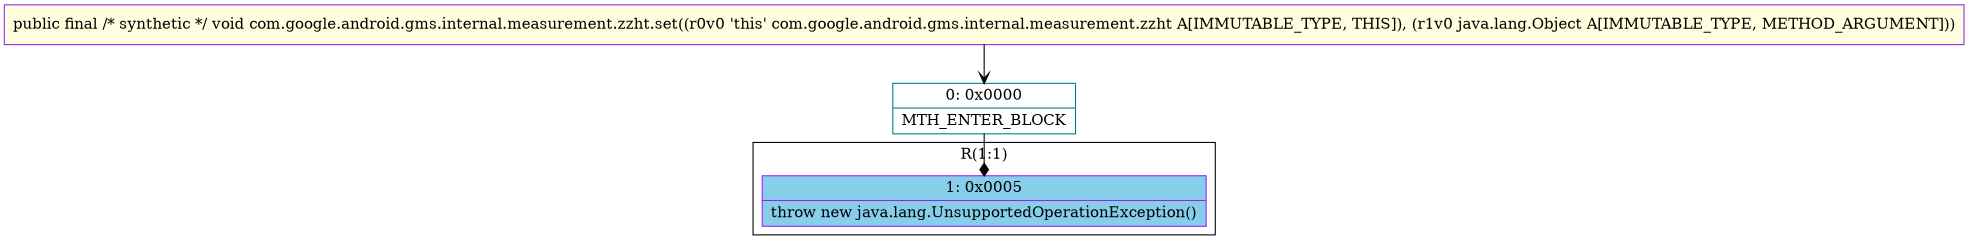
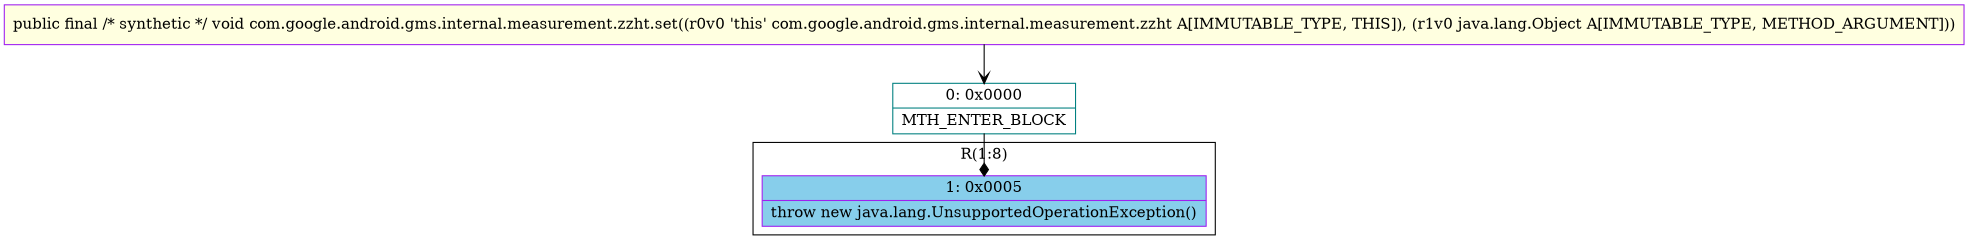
cluster "R(1:1)": label "R(1:1)" -> "R(1:8)"
